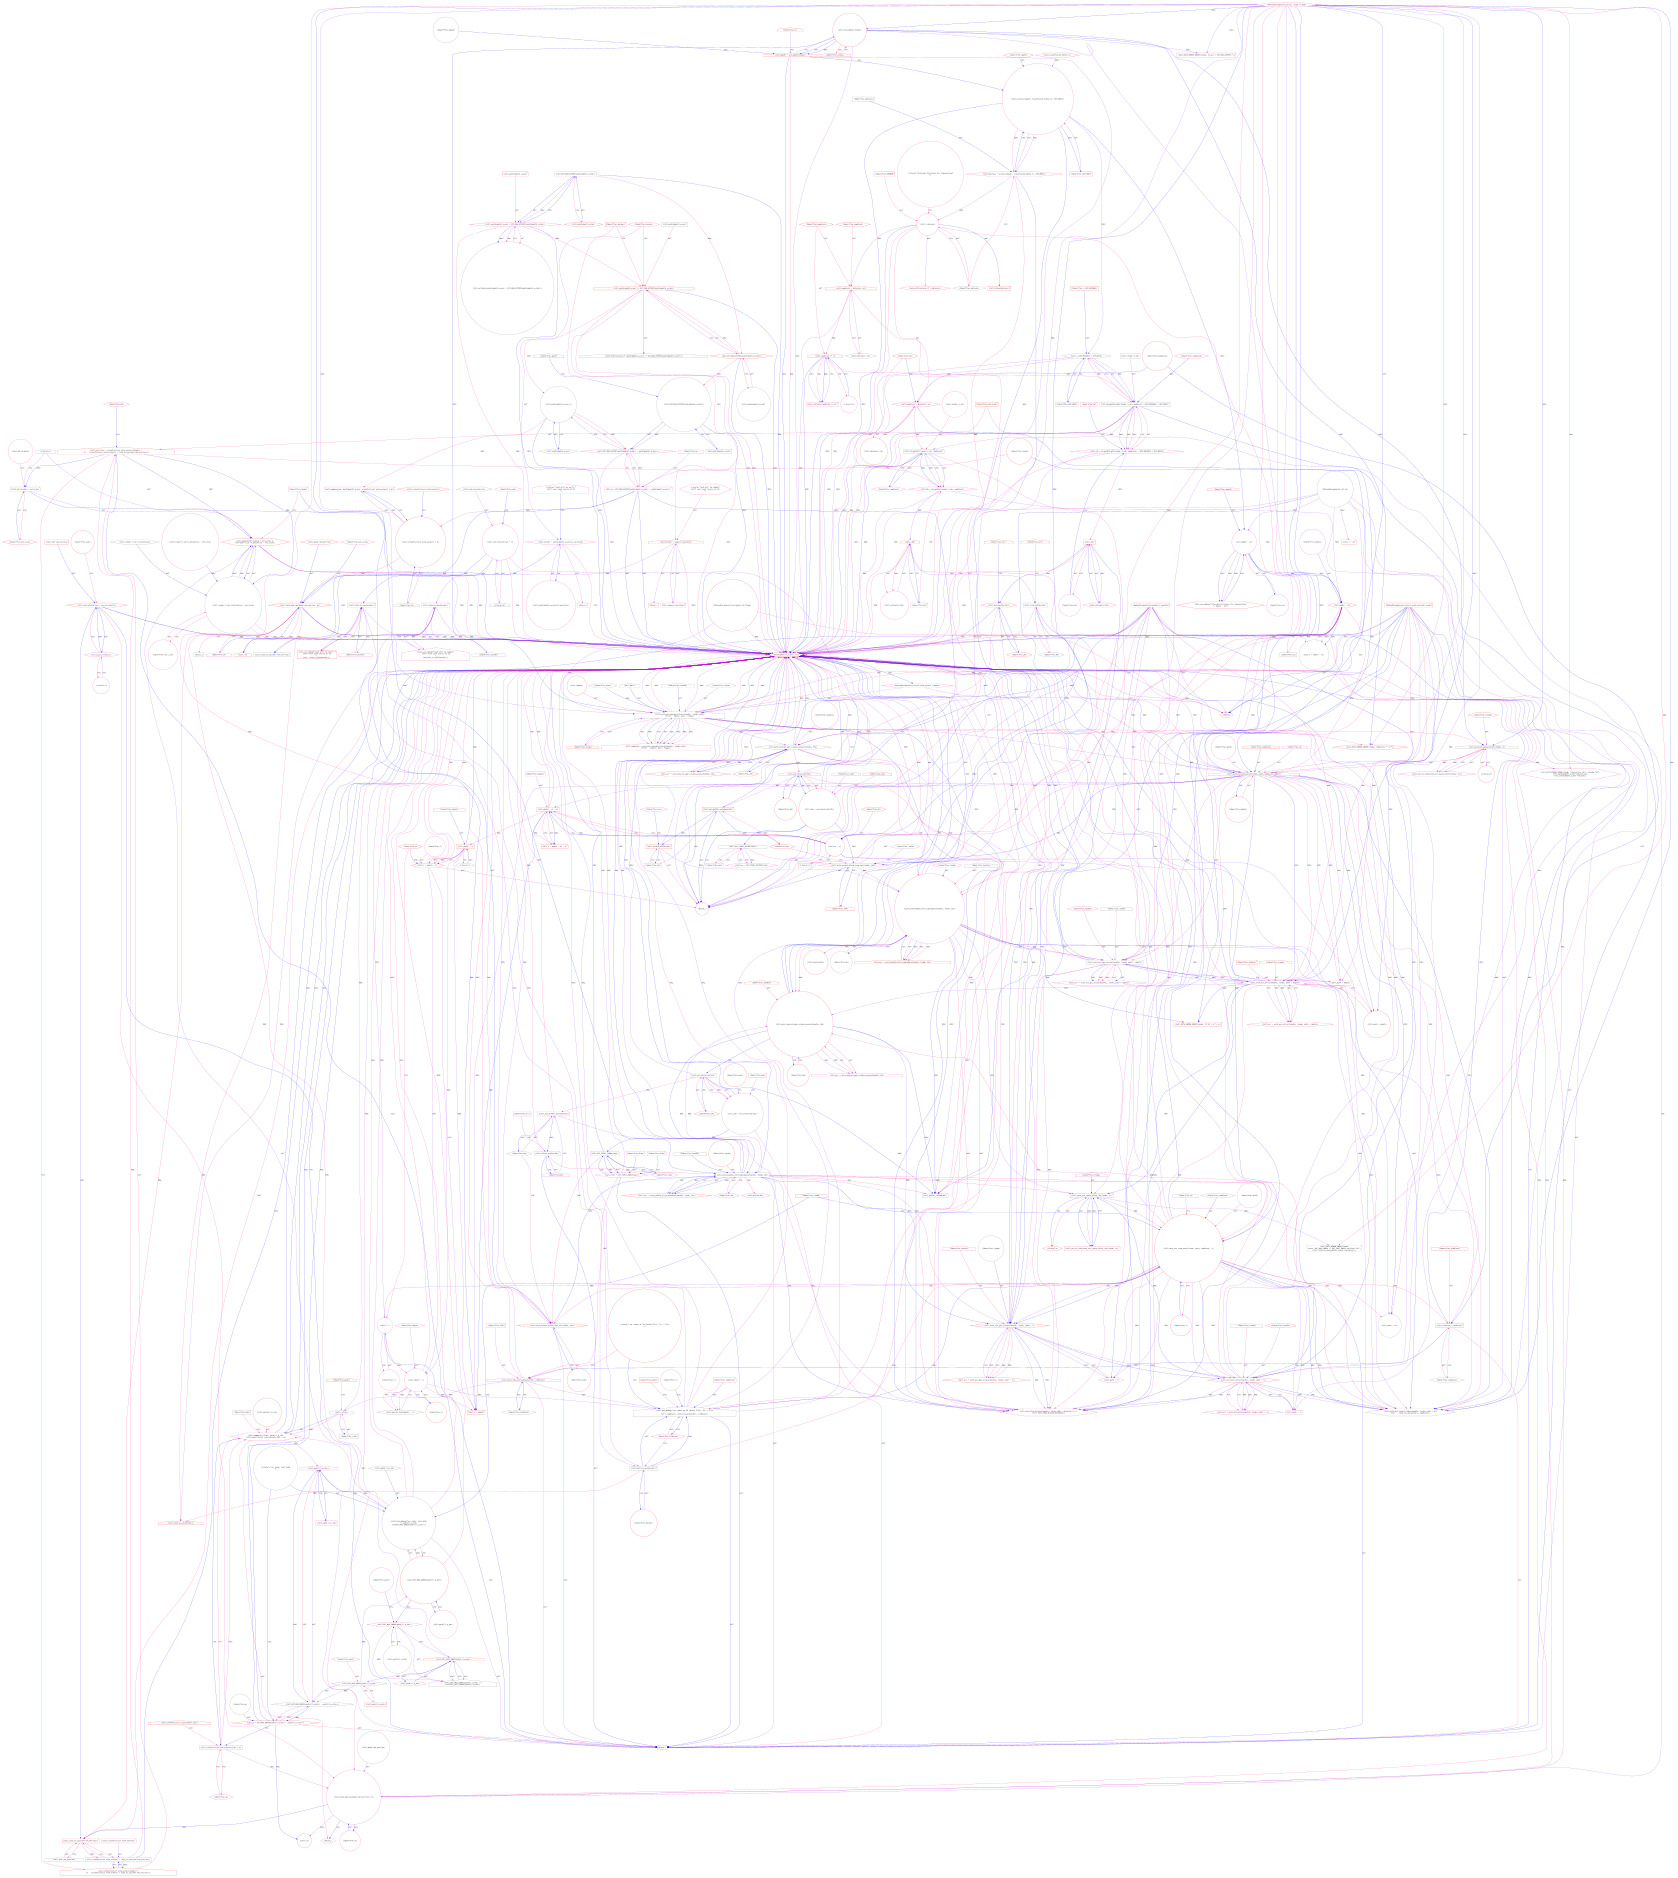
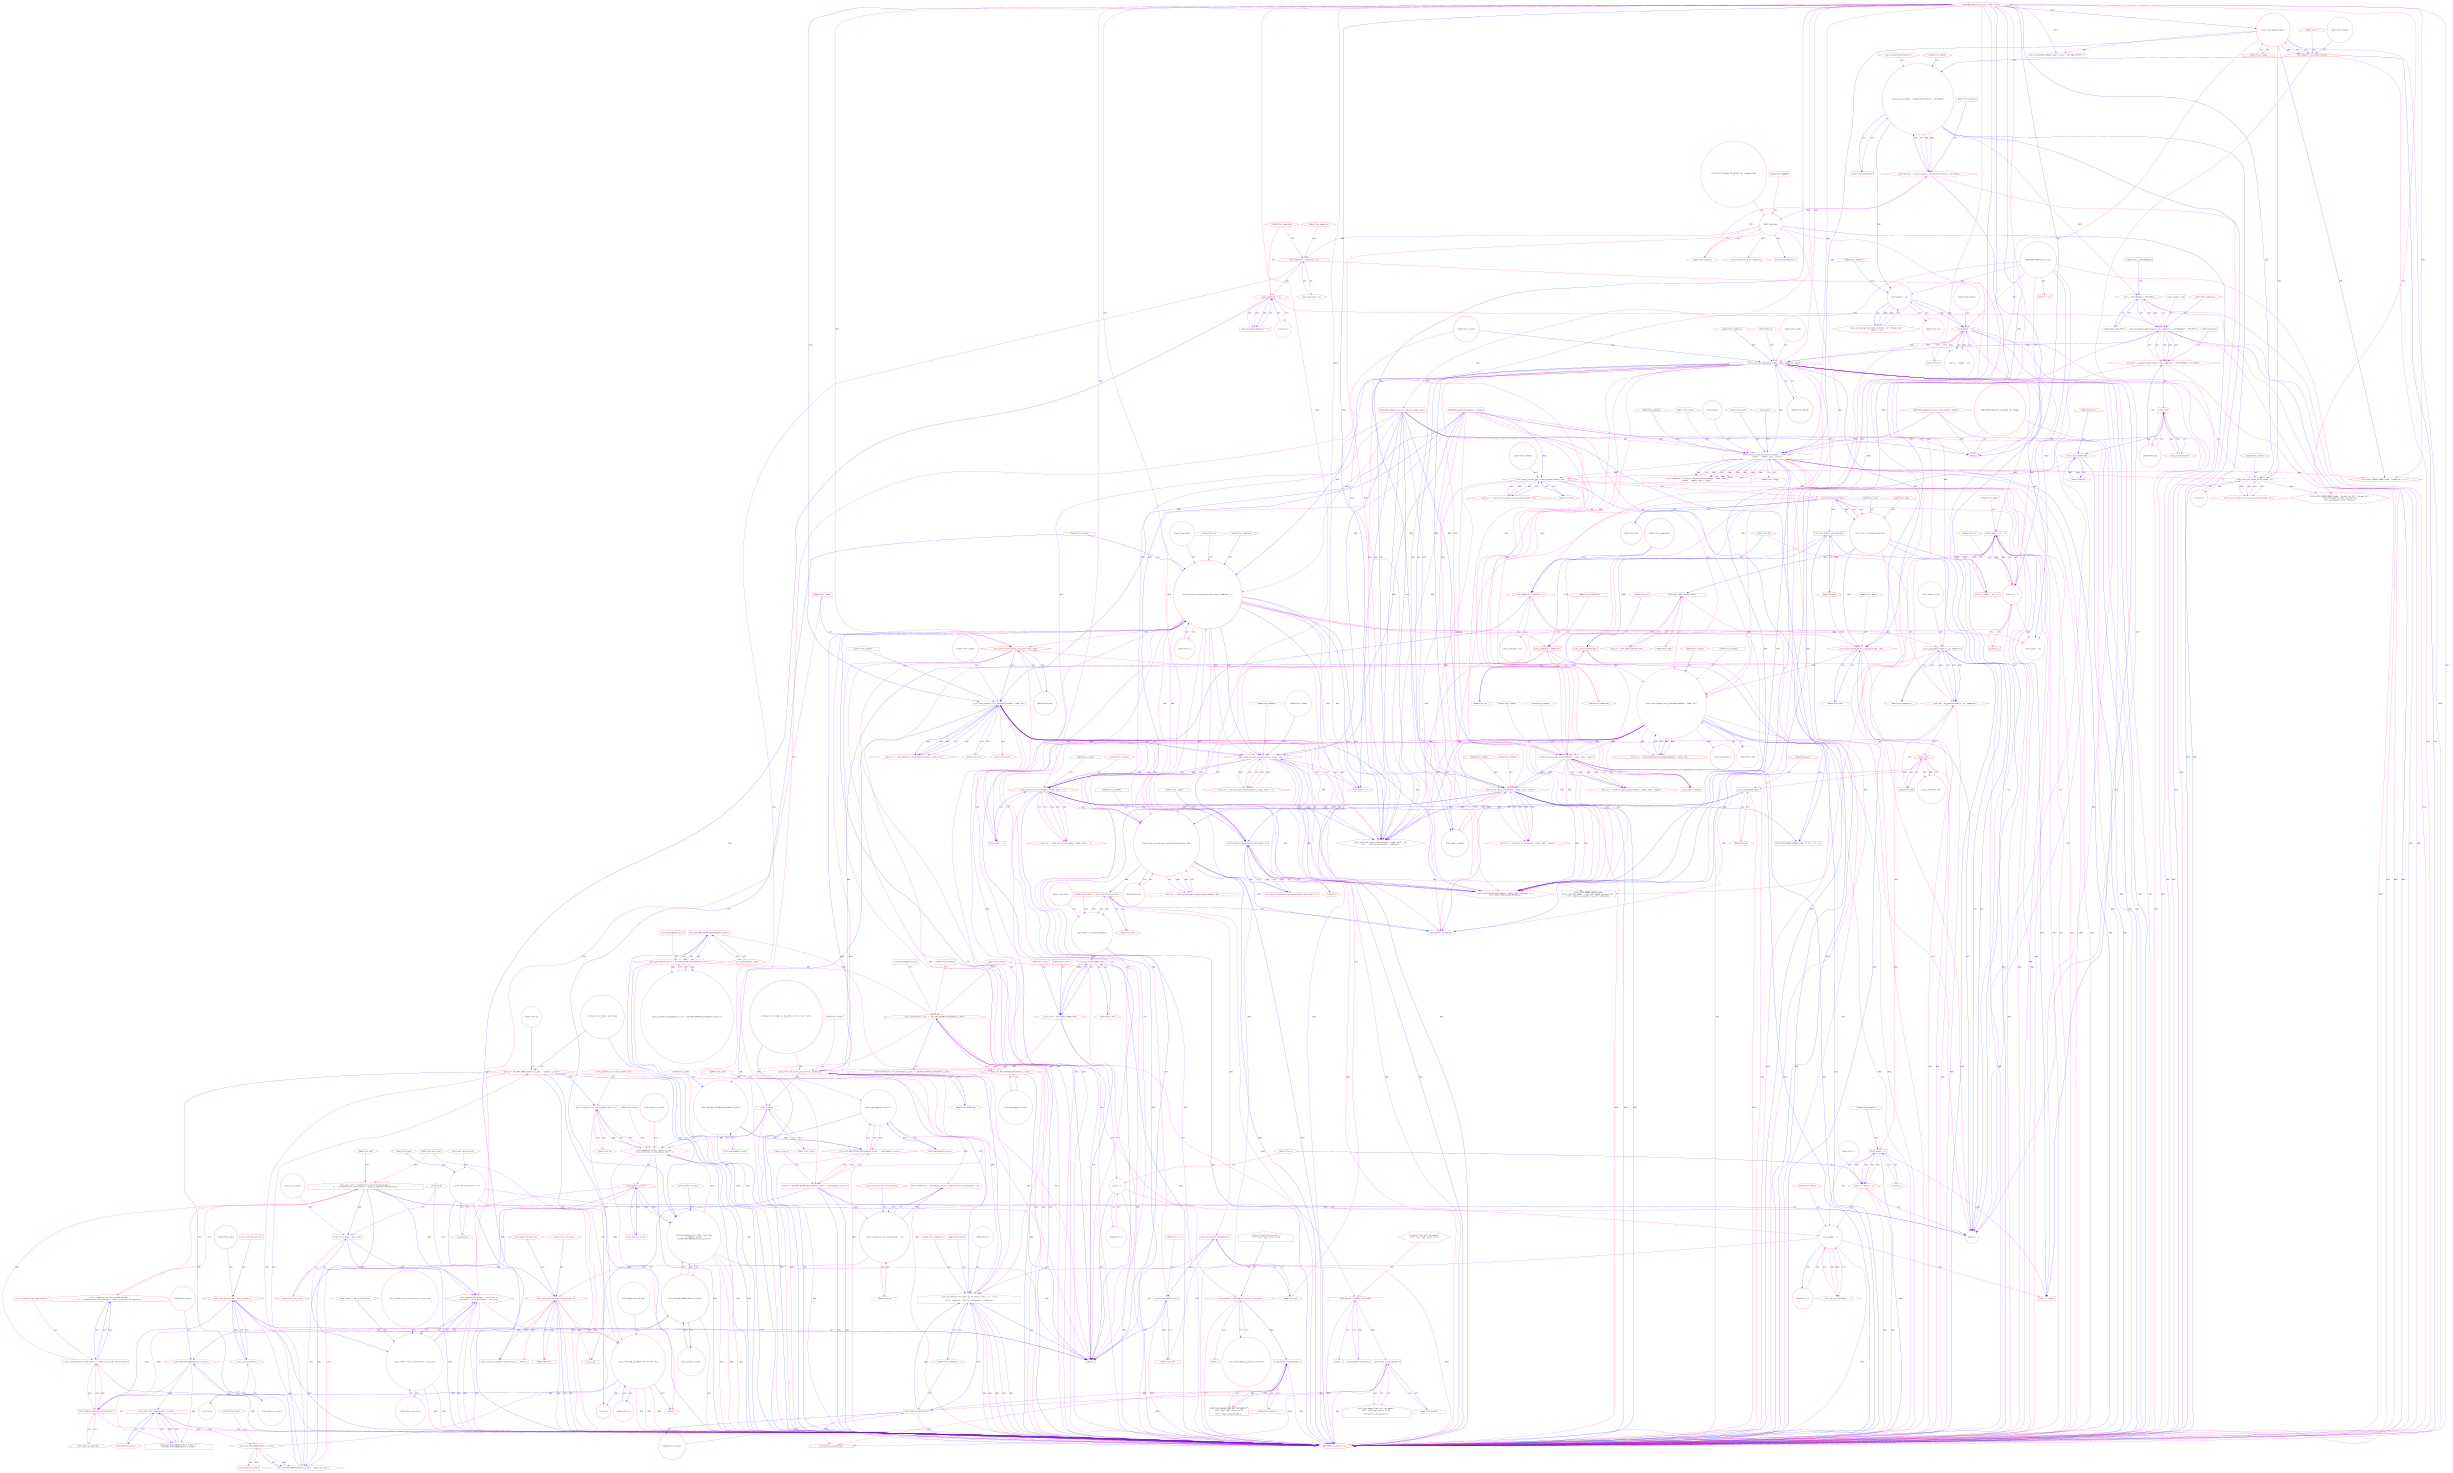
edge "(MethodReturn,static int)" -> "(MethodParameterIn,struct ext4_extent *newext)": reversed
edge "(MethodParameterIn,struct ext4_ext_path *path)" -> "(Call,ext4_ext_show_move(inode, path, newblock, depth))": reversed
edge "(Call,i = depth - 1)" -> "(Call,i < depth)": now "(Call,i = depth - 1)" -> "(Call,depth - 1)"
